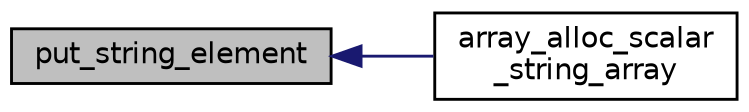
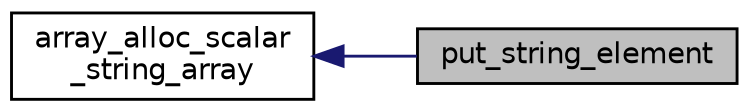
edge "array_alloc_scalar _string_array" -> "put_string_element": reversed
